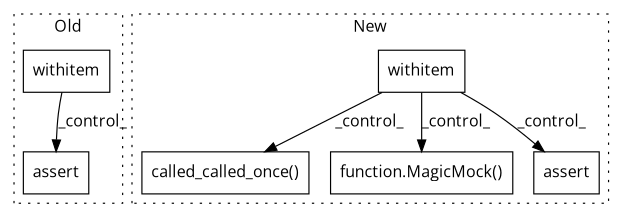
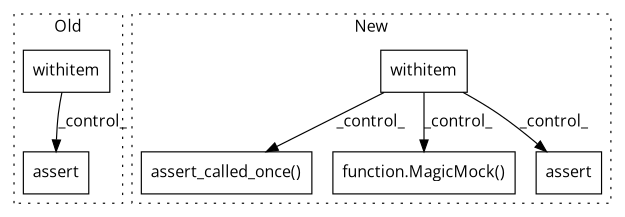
node "called_called_once()": label "called_called_once()" -> "assert_called_once()"
